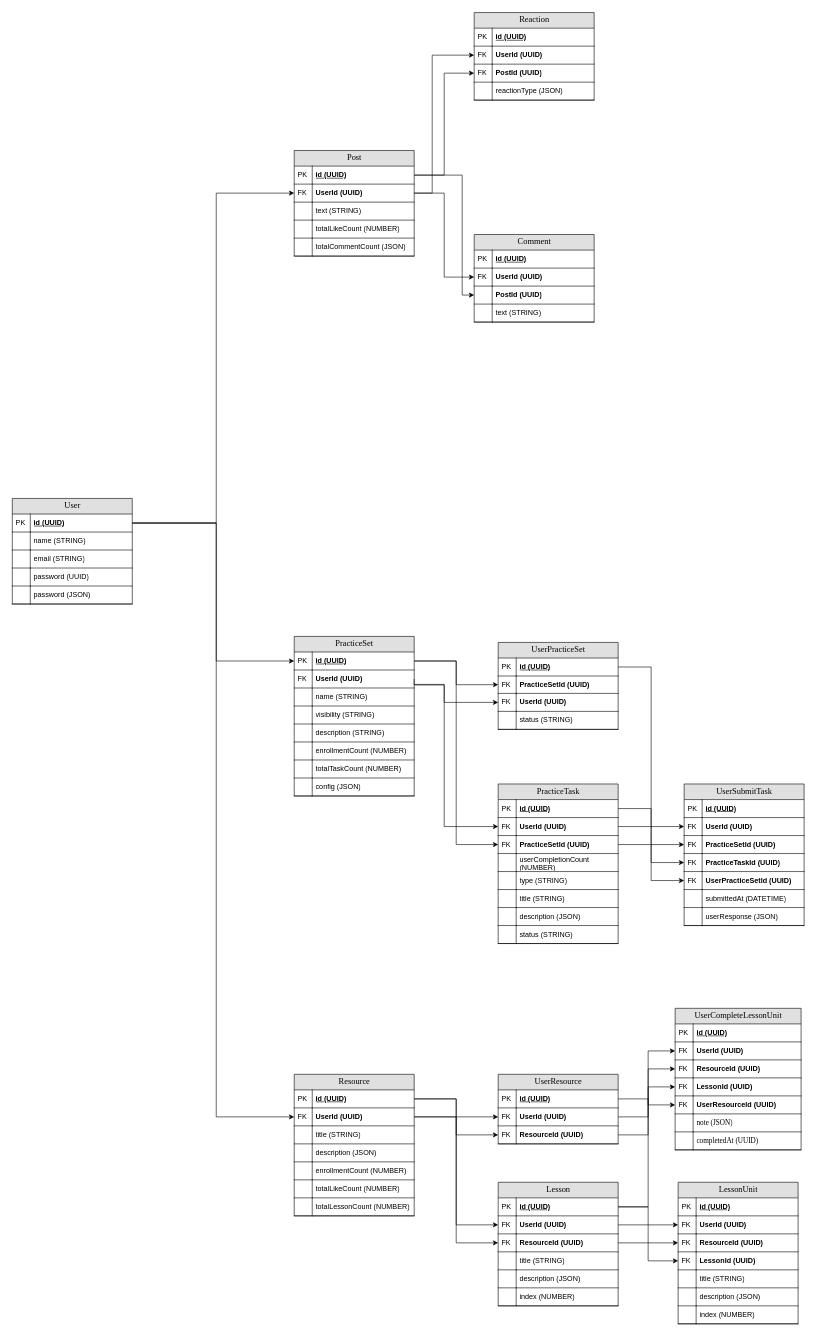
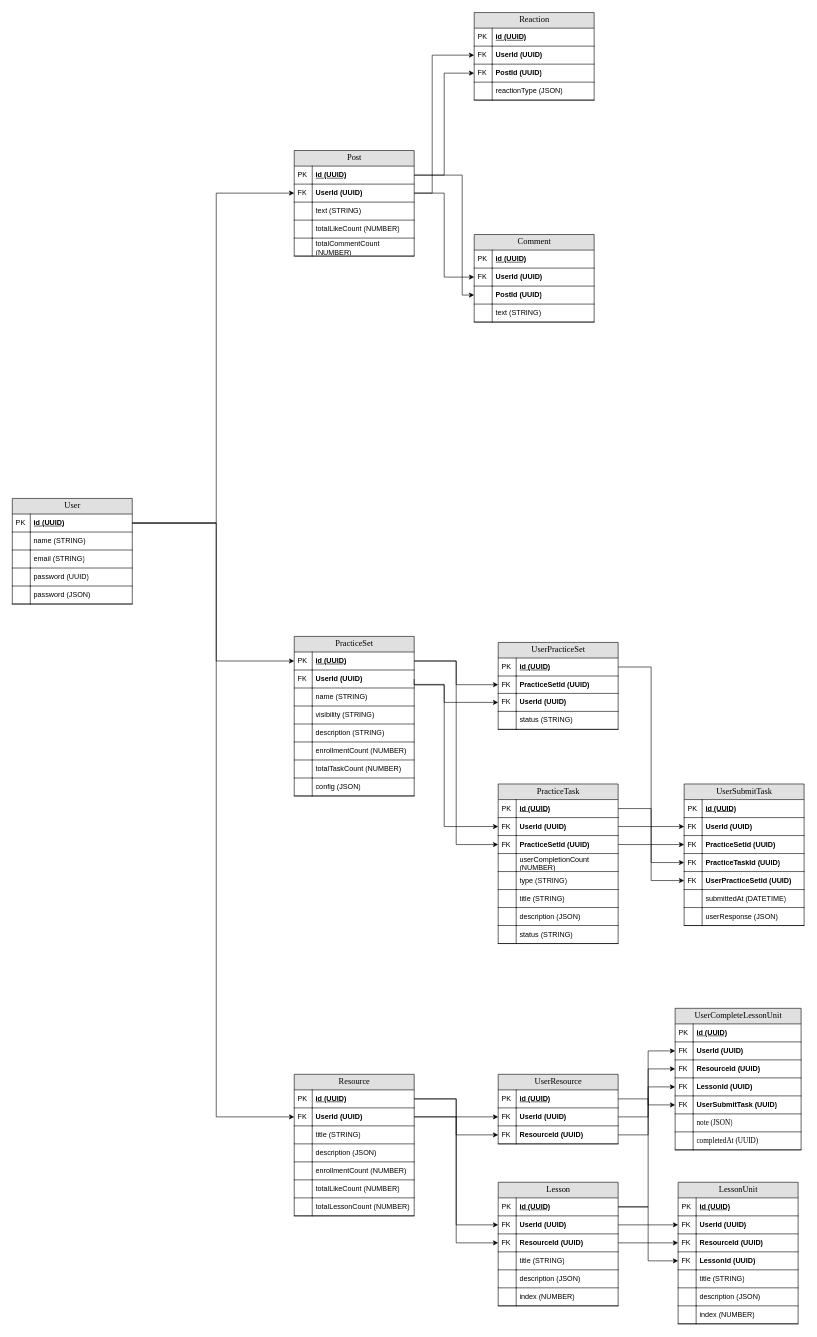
node "totalCommentCount (JSON)": label "totalCommentCount (JSON)" -> "totalCommentCount (NUMBER)"
node "UserResourceId (UUID)": label "UserResourceId (UUID)" -> "UserSubmitTask (UUID)"
